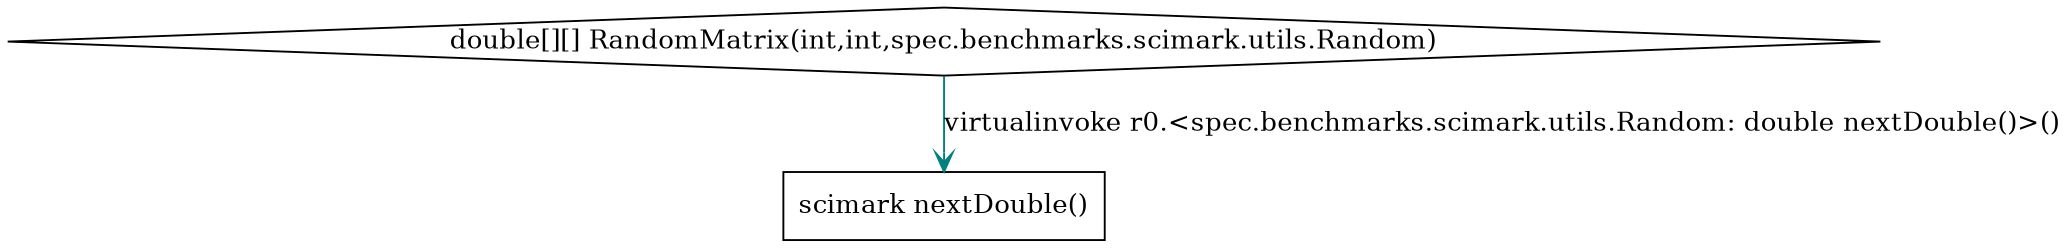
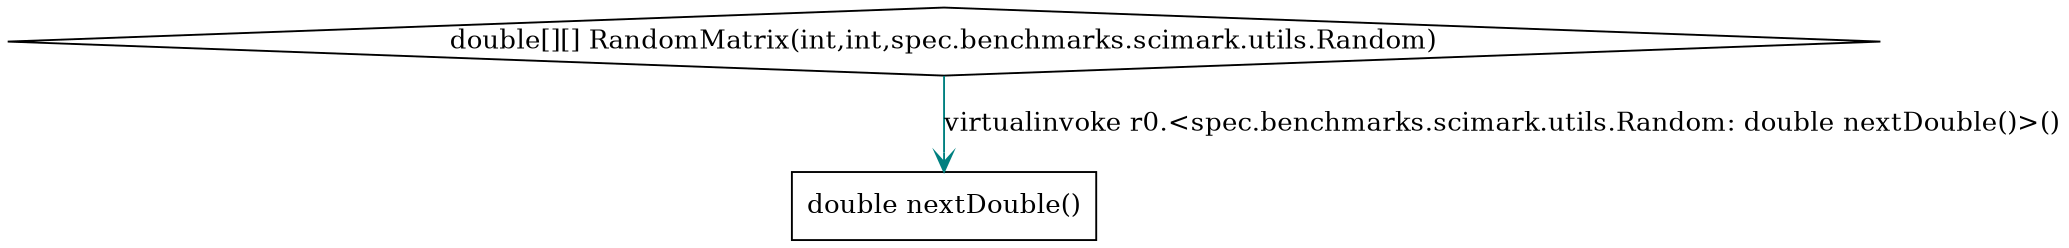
node "scimark nextDouble()": label "scimark nextDouble()" -> "double nextDouble()"
